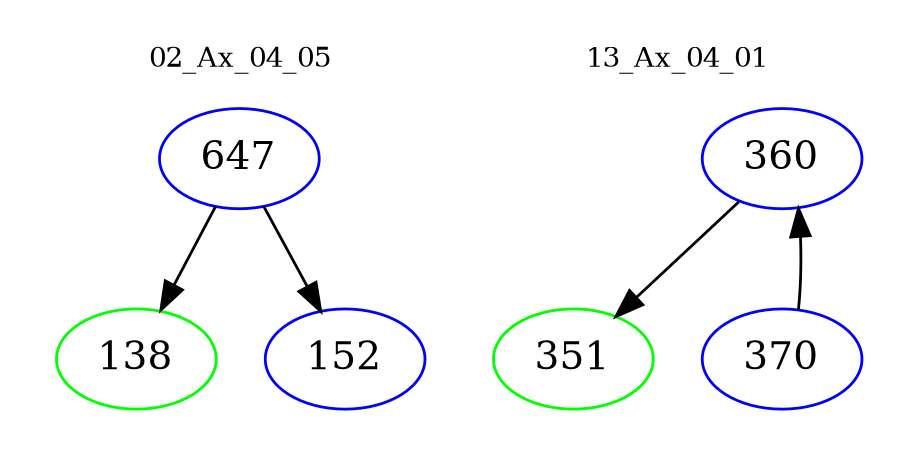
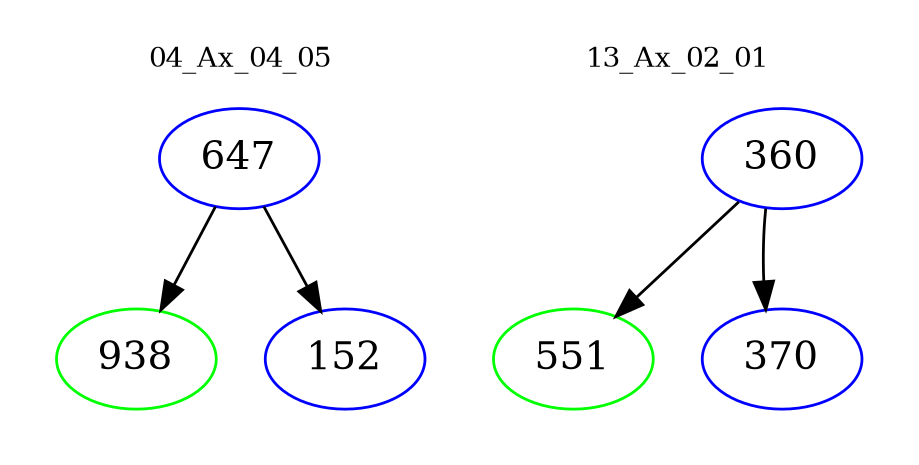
cluster "02_Ax_04_05": label "02_Ax_04_05" -> "04_Ax_04_05"
cluster "13_Ax_04_01": label "13_Ax_04_01" -> "13_Ax_02_01"
edge "370" -> "360": reversed
node "138": label "138" -> "938"
node "351": label "351" -> "551"
